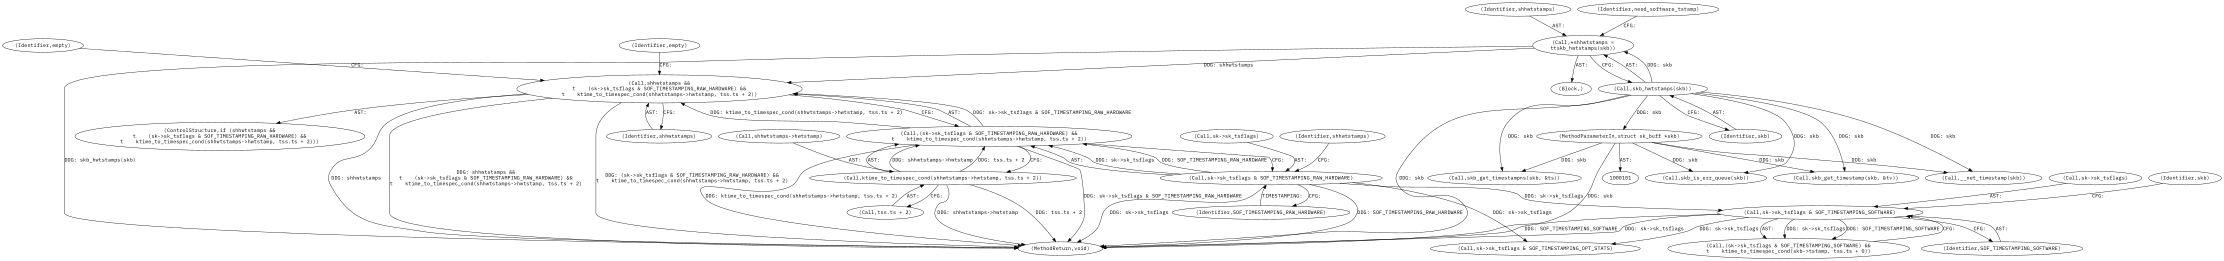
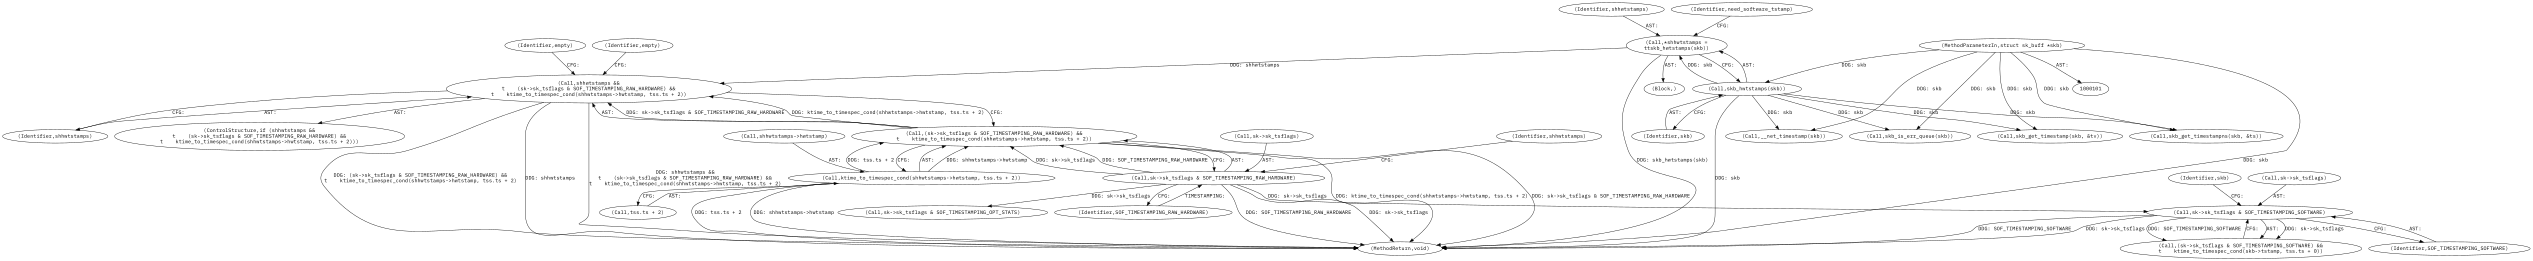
edge "(Call,skb_hwtstamps(skb))" -> "(MethodParameterIn,struct sk_buff *skb)": reversed
edge "(Call,sk->sk_tsflags & SOF_TIMESTAMPING_SOFTWARE)" -> "(Call,sk->sk_tsflags & SOF_TIMESTAMPING_OPT_STATS)": removed, label "DDG: sk->sk_tsflags"
